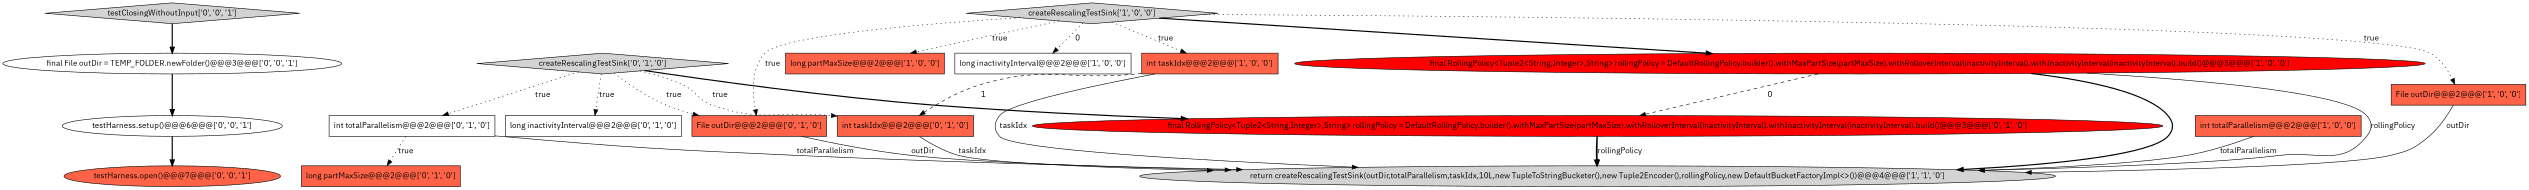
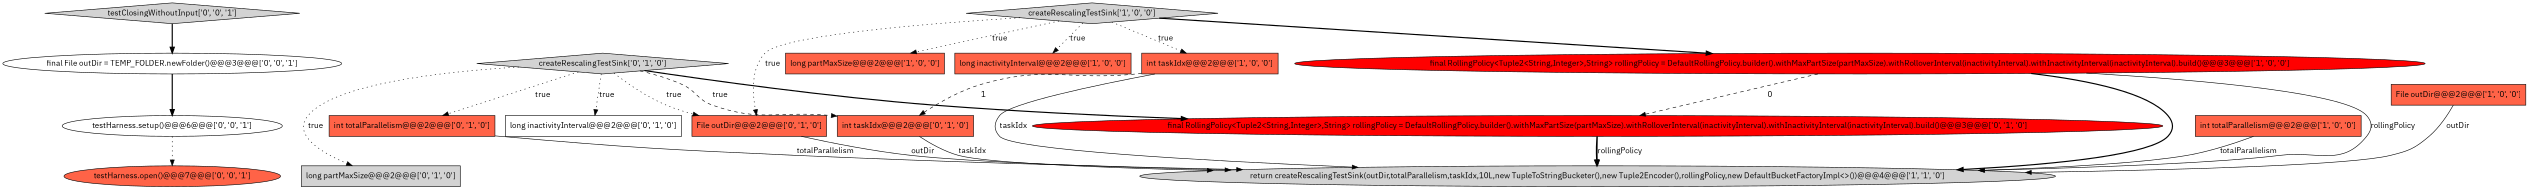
edge "createRescalingTestSink['1', '0', '0']" -> "File outDir@@@2@@@['1', '0', '0']": removed, label "true"
edge "createRescalingTestSink['1', '0', '0']" -> "long inactivityInterval@@@2@@@['1', '0', '0']": label "0" -> "true"
node "long inactivityInterval@@@2@@@['1', '0', '0']": fillcolor white -> tomato
edge "createRescalingTestSink['0', '1', '0']" -> "int taskIdx@@@2@@@['0', '1', '0']": style dotted -> dashed
node "int totalParallelism@@@2@@@['0', '1', '0']": fillcolor white -> tomato
edge "testHarness.setup()@@@6@@@['0', '0', '1']" -> "testHarness.open()@@@7@@@['0', '0', '1']": style bold -> dotted
edge "int totalParallelism@@@2@@@['0', '1', '0']" -> "long partMaxSize@@@2@@@['0', '1', '0']": now "createRescalingTestSink['0', '1', '0']" -> "long partMaxSize@@@2@@@['0', '1', '0']"
node "long partMaxSize@@@2@@@['0', '1', '0']": fillcolor tomato -> lightgray
